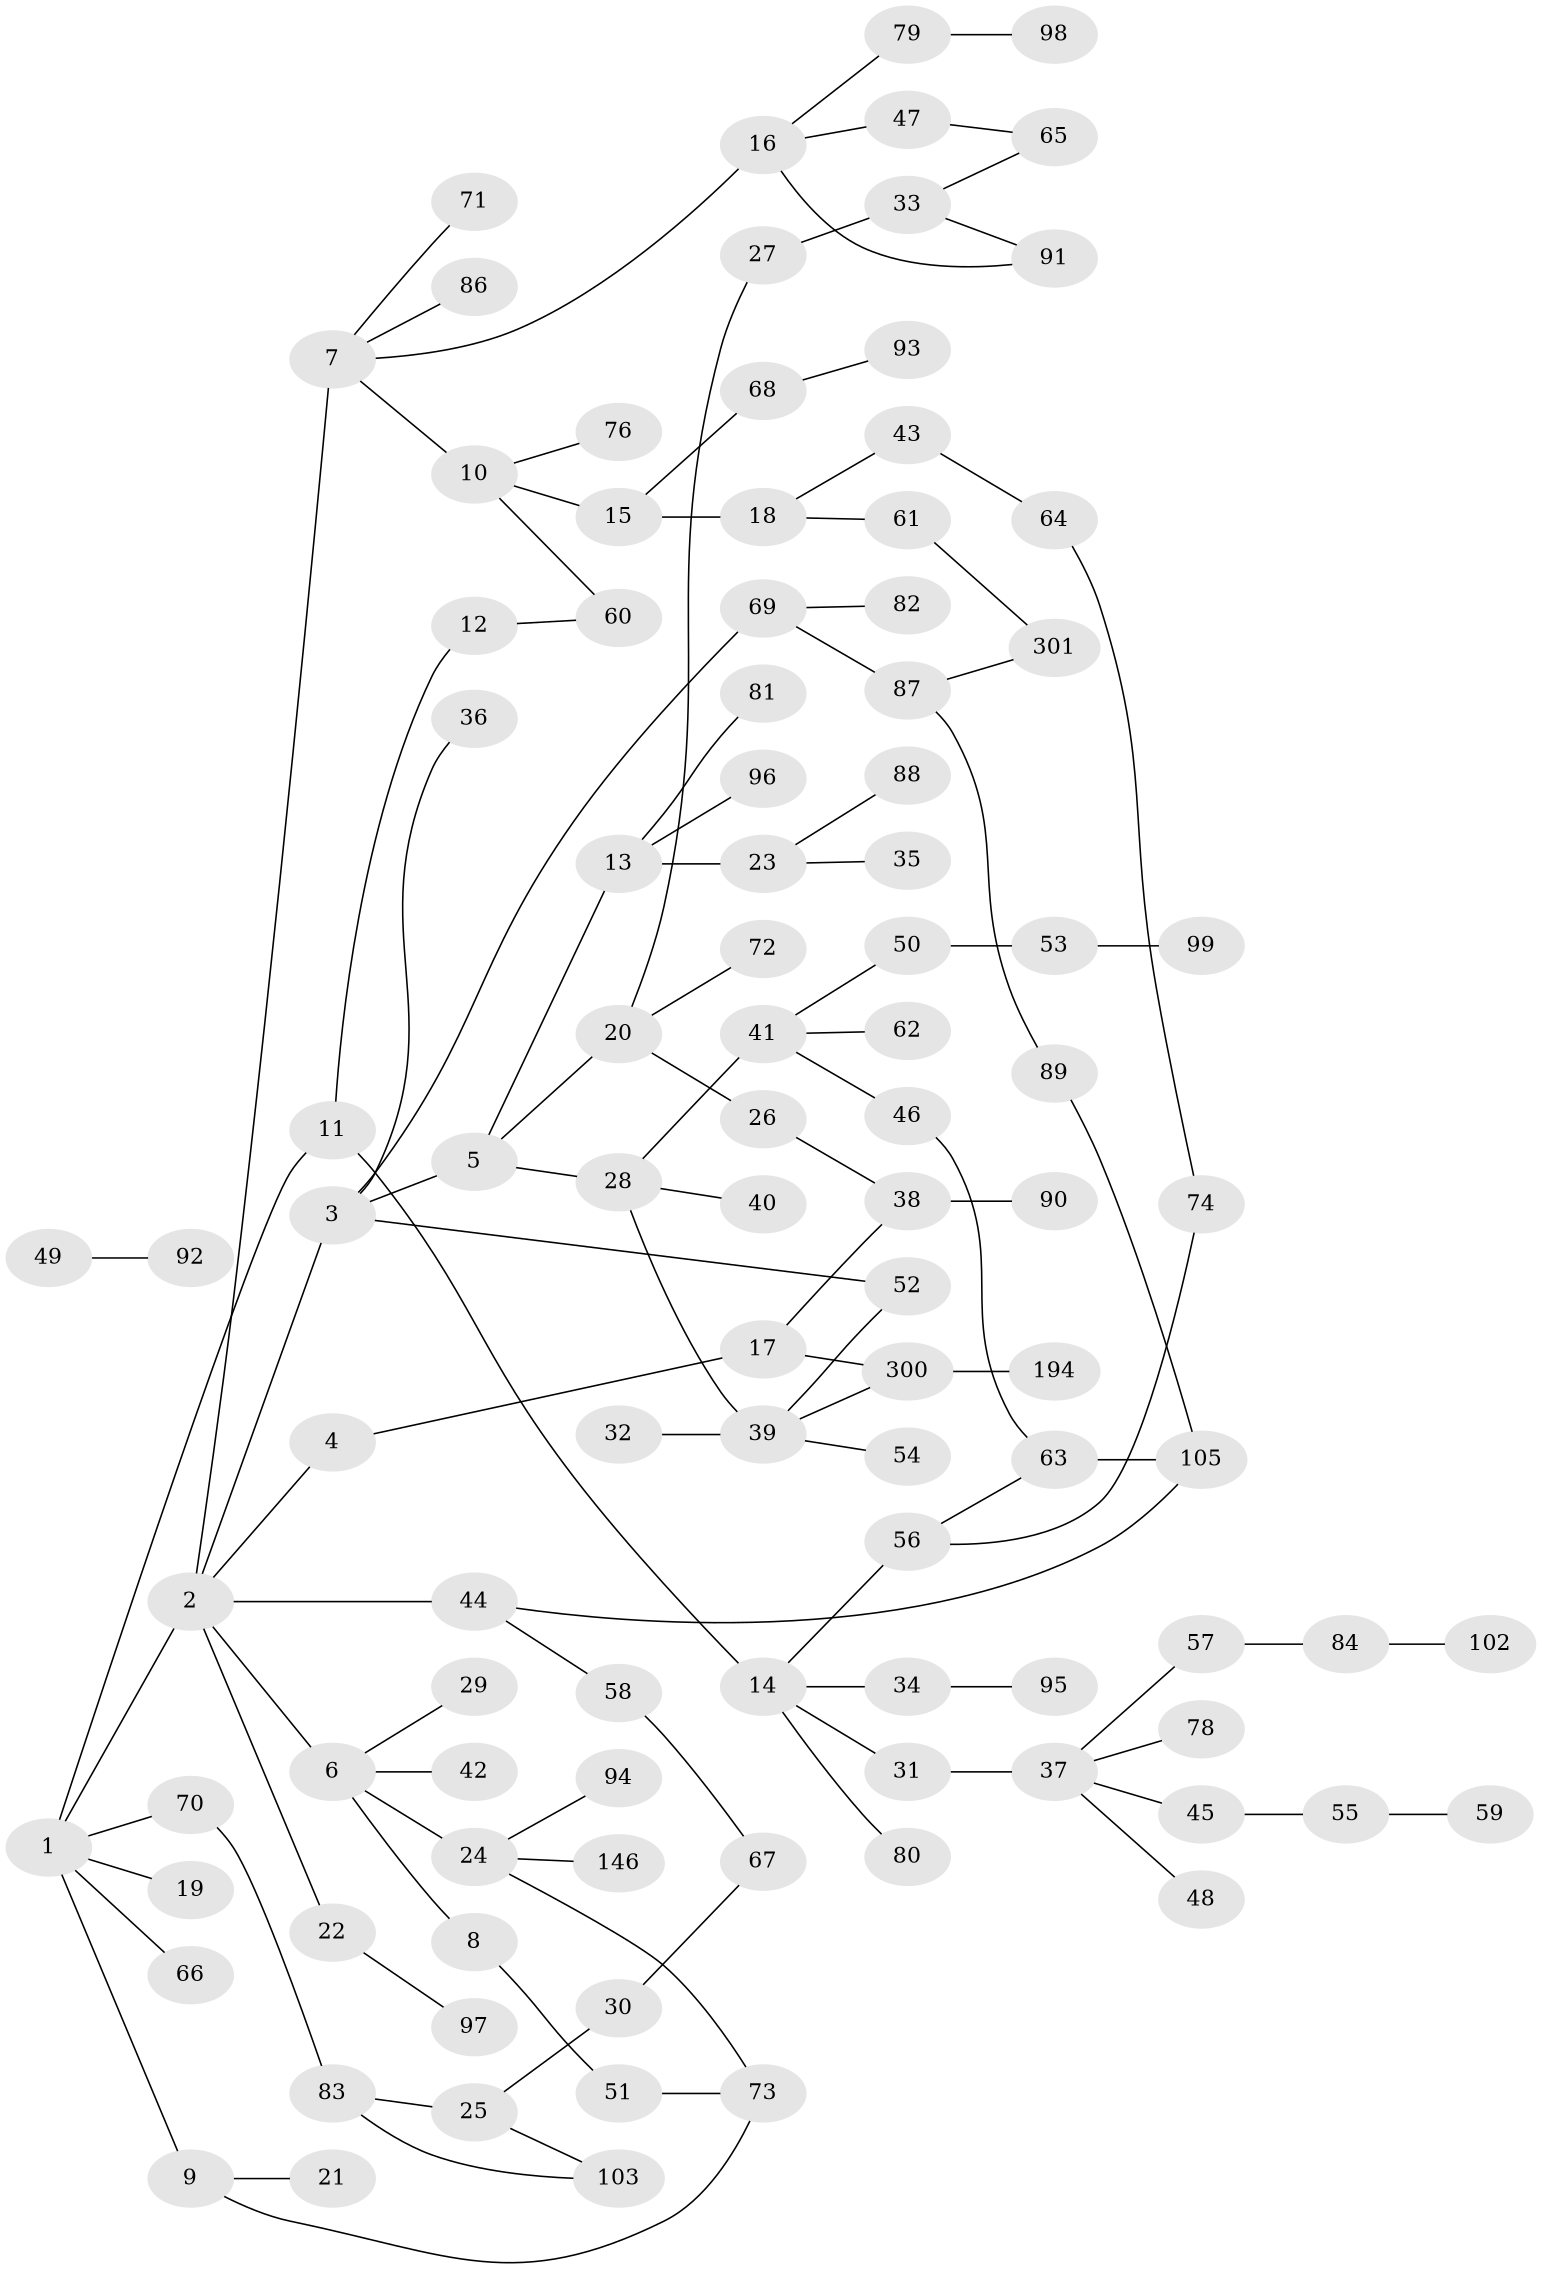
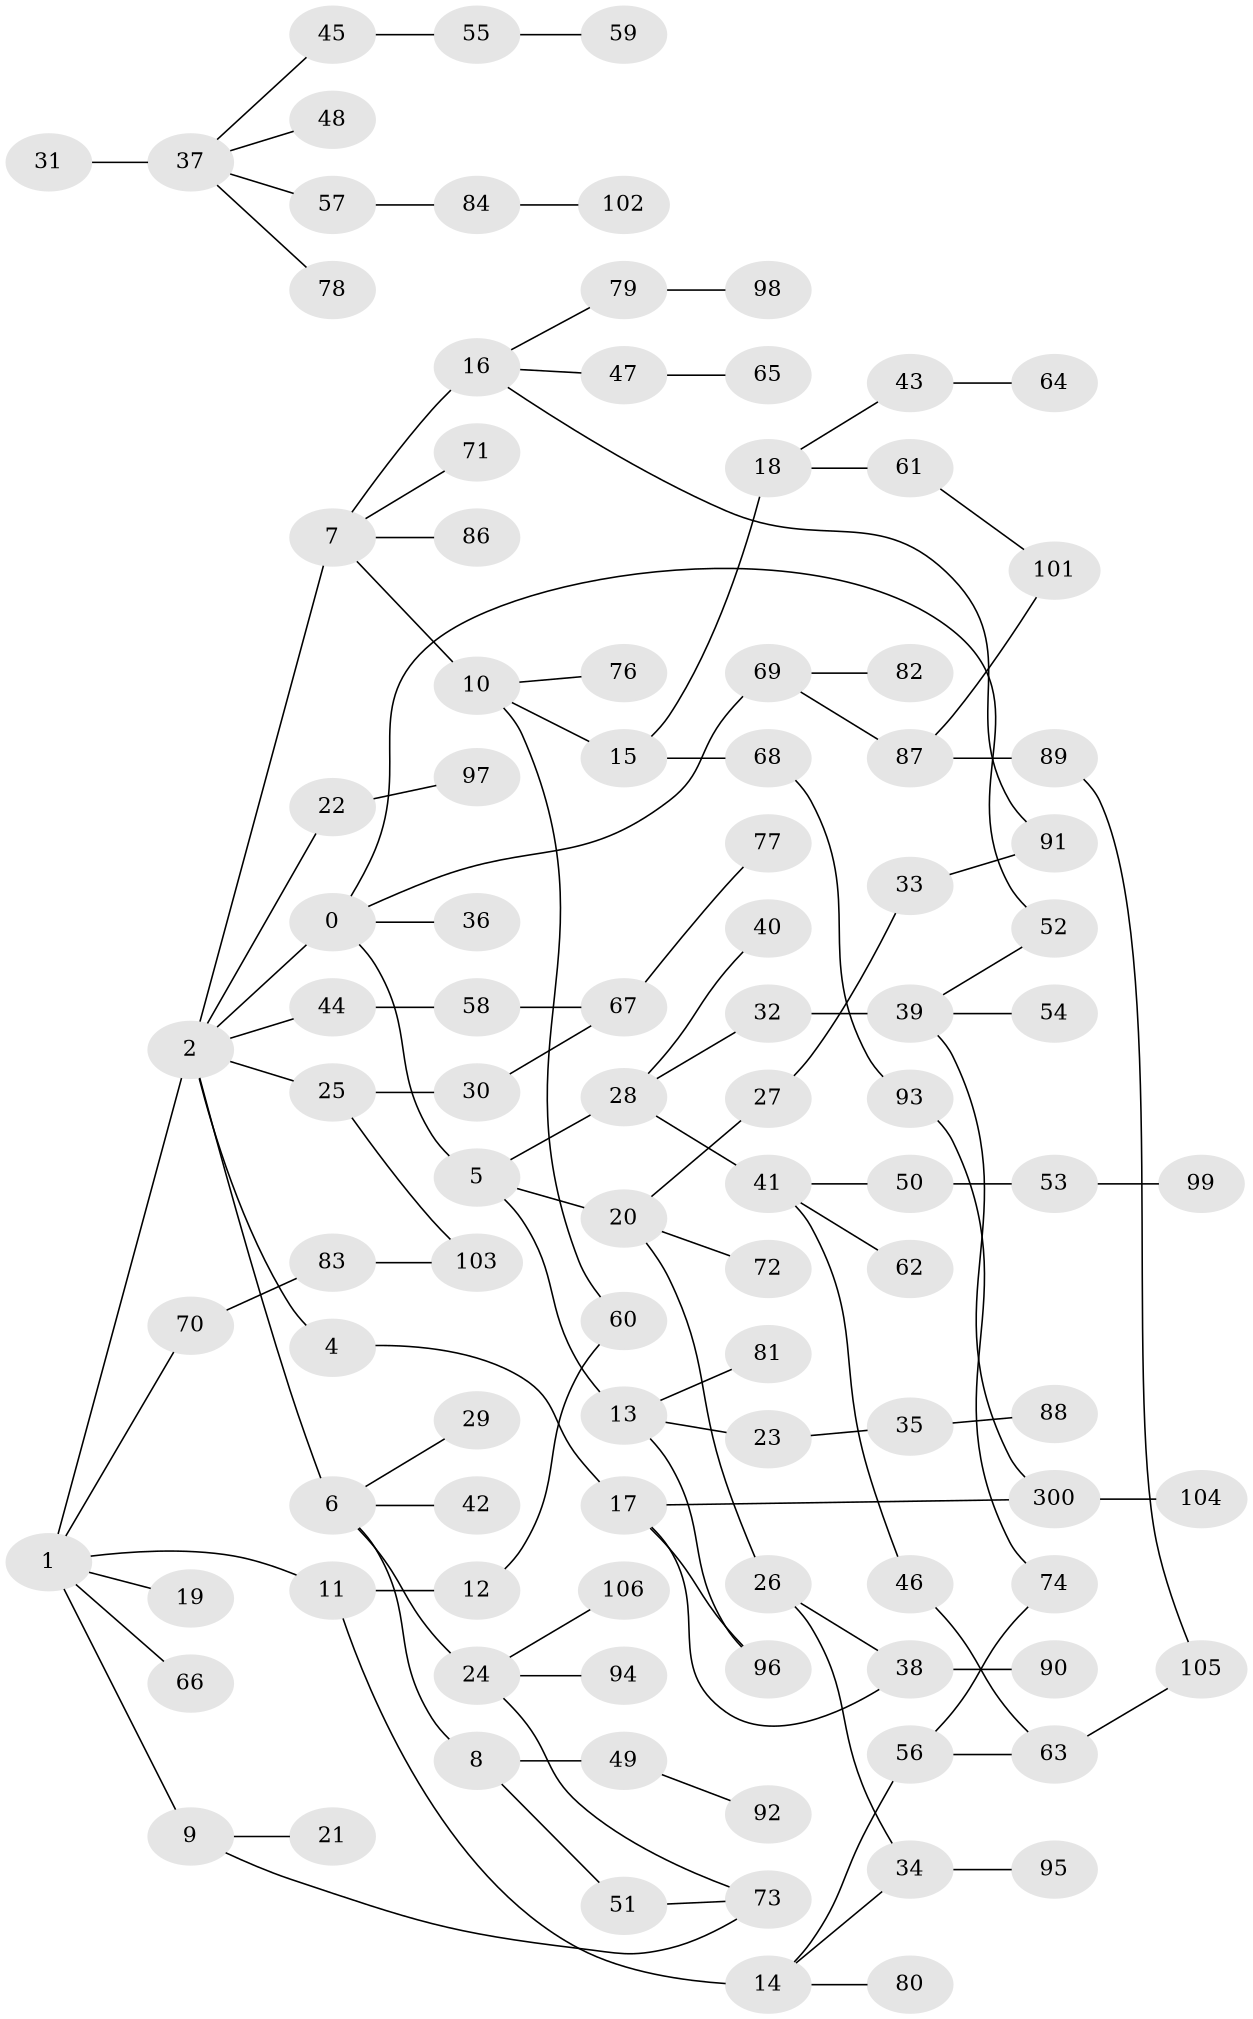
edge "65" -- "33": removed
node "301": label "301" -> "101"
edge "88" -- "23": now "88" -- "35"
node "77": added
edge "64" -- "74": now "93" -- "74"
node "3": label "3" -> "0"
edge "28" -- "39": now "28" -- "32"
node "194": label "194" -> "104"
edge "17" -- "96": added
edge "105" -- "44": removed
edge "26" -- "34": added
edge "14" -- "31": removed
edge "8" -- "49": added
node "146": label "146" -> "106"
edge "83" -- "25": now "2" -- "25"
